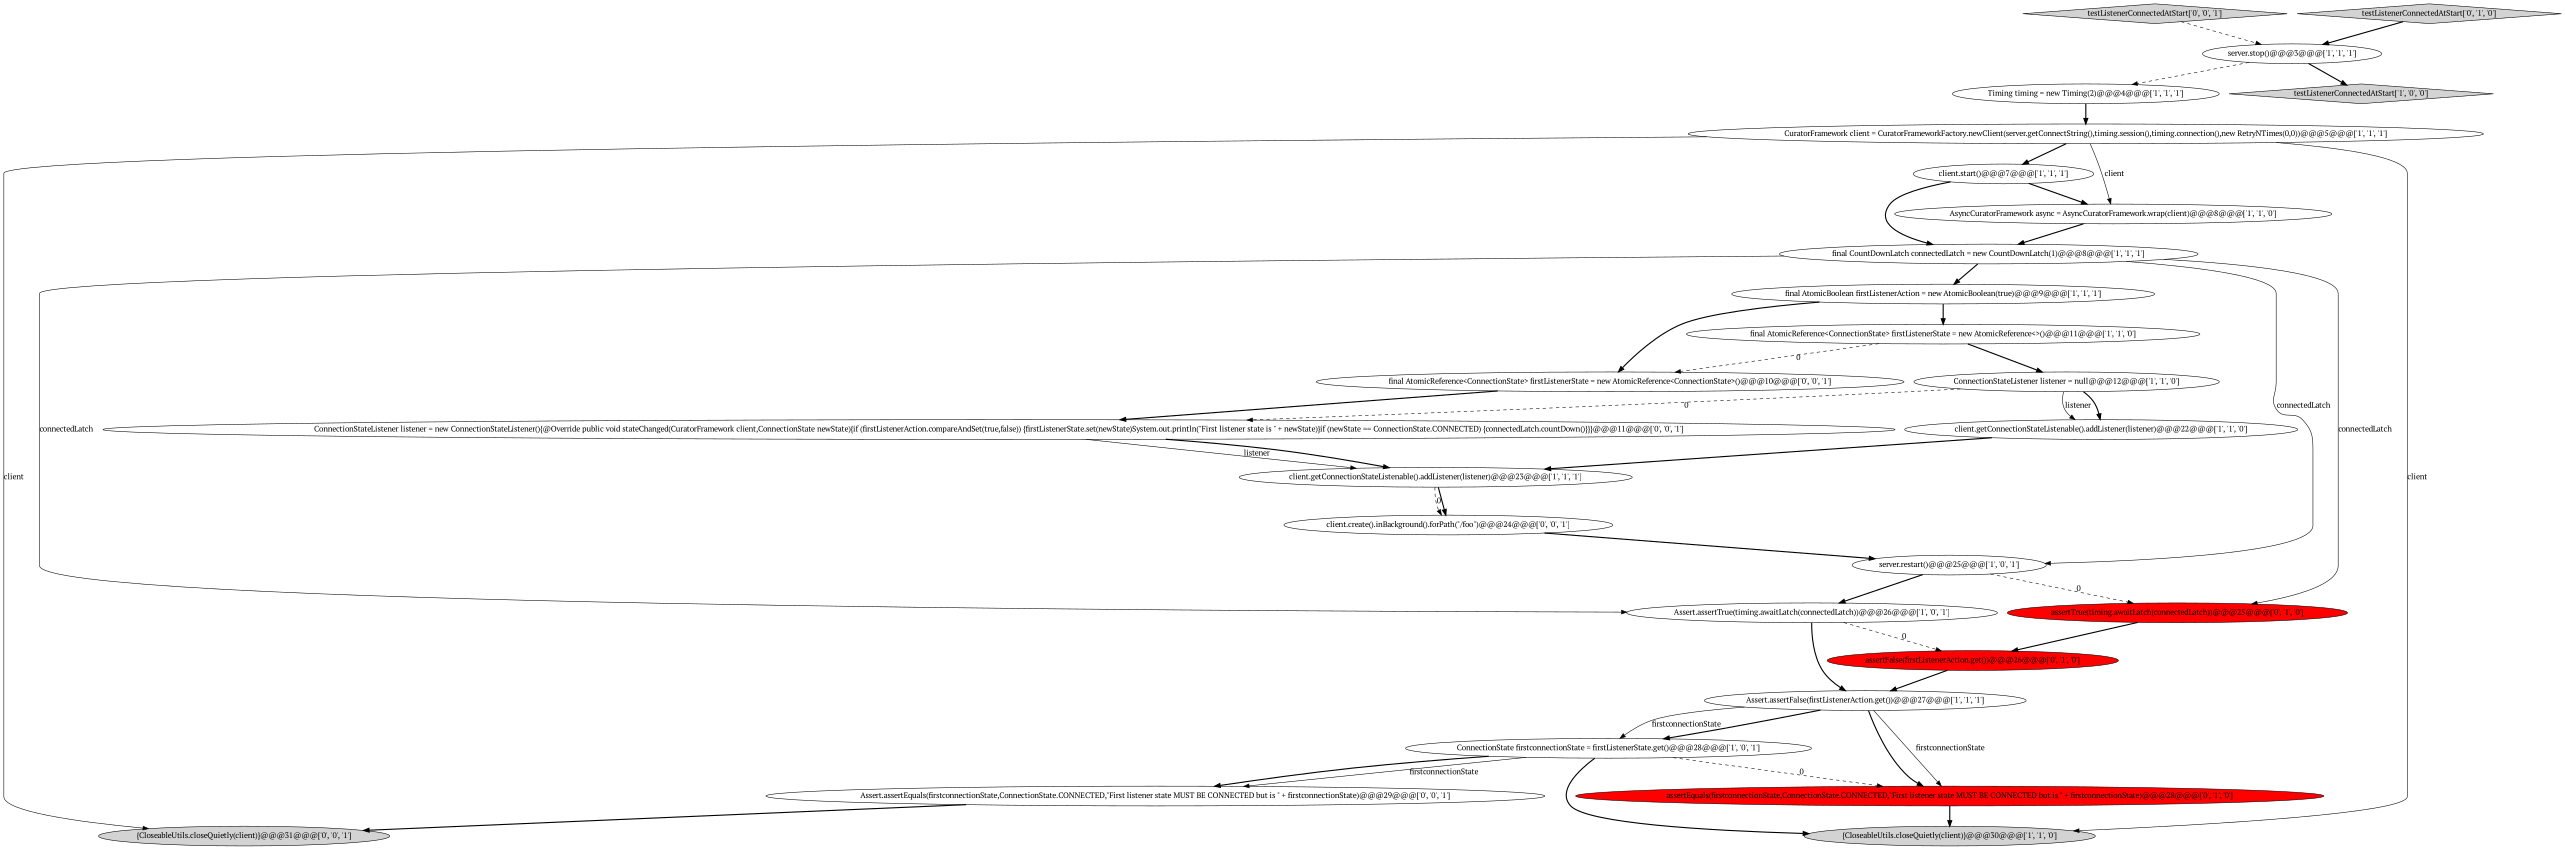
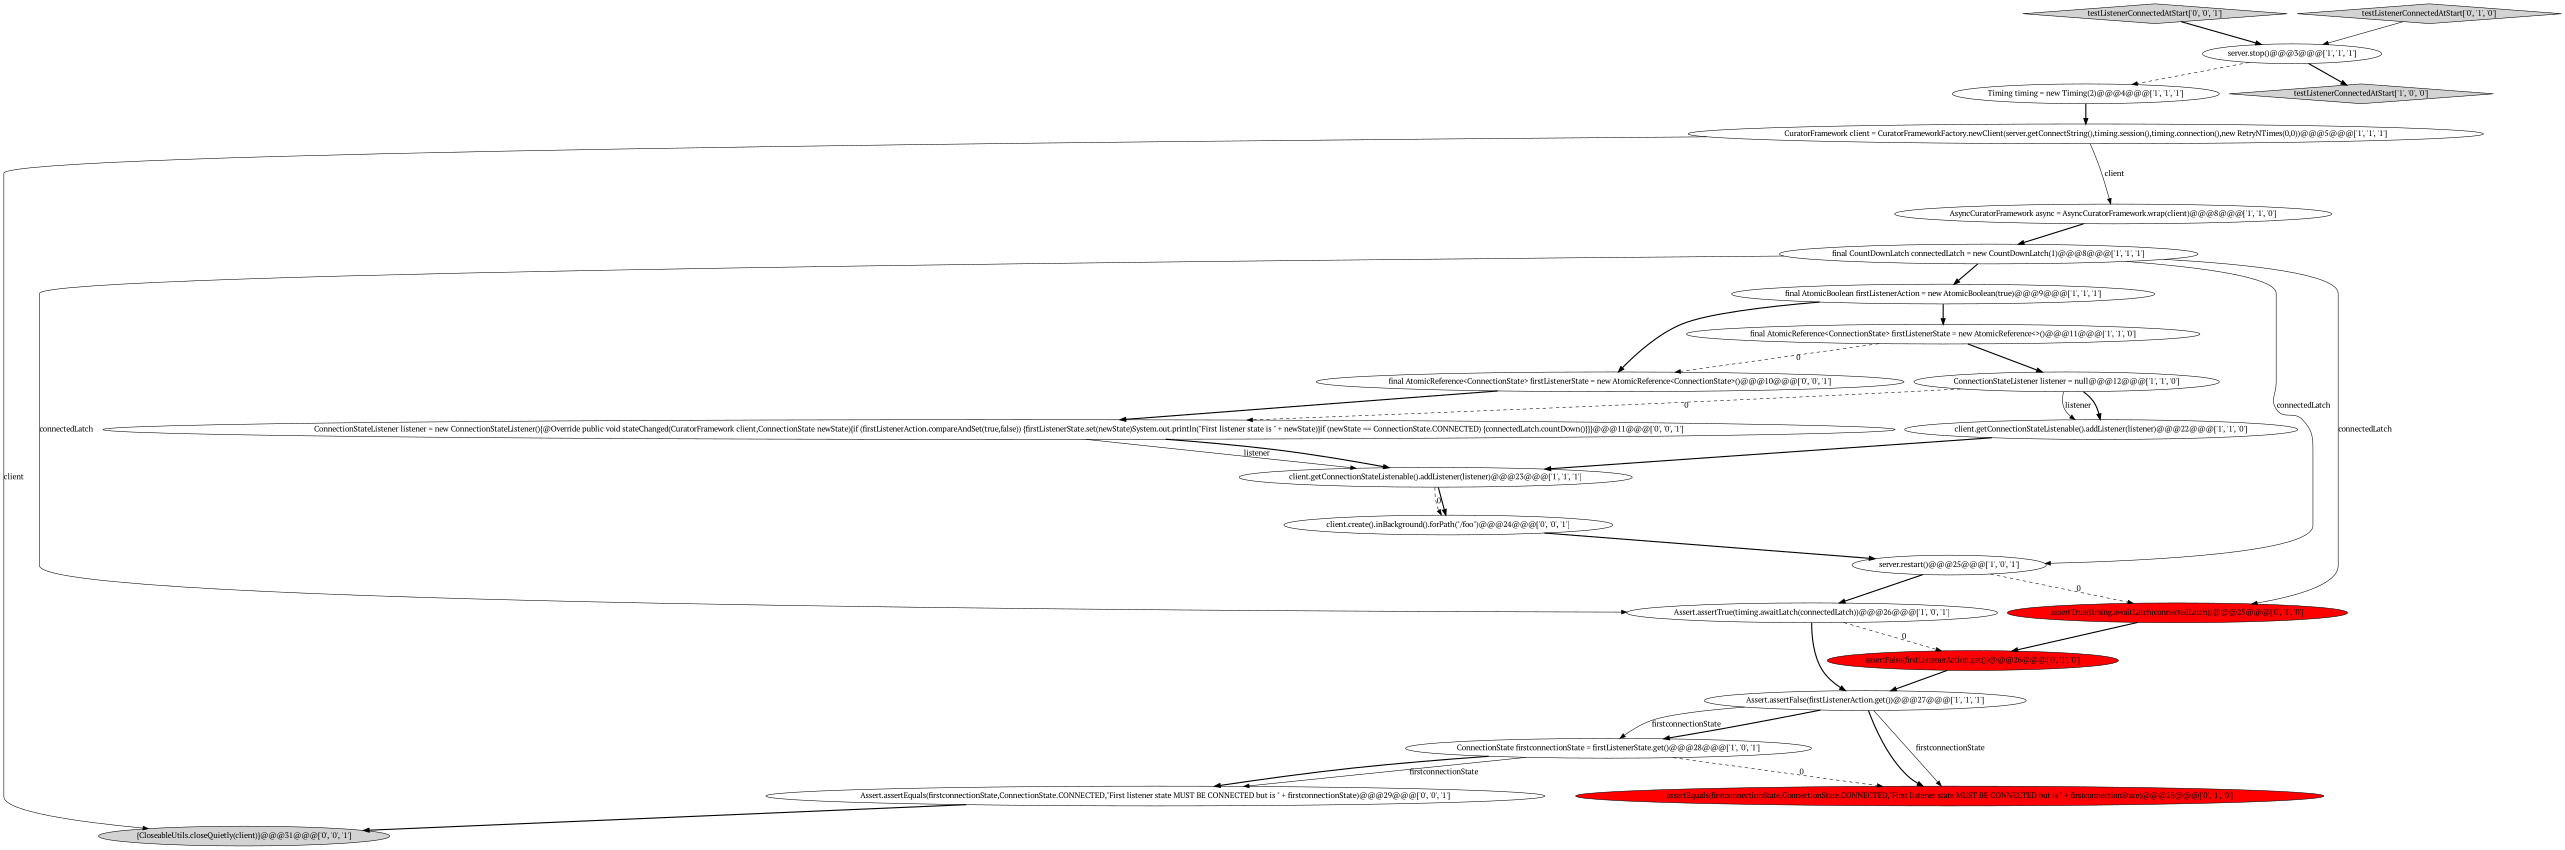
edge "testListenerConnectedAtStart['0', '0', '1']" -> "server.stop()@@@3@@@['1', '1', '1']": style dashed -> bold
edge "testListenerConnectedAtStart['0', '1', '0']" -> "server.stop()@@@3@@@['1', '1', '1']": style bold -> solid
node "client.start()@@@7@@@['1', '1', '1']": removed
node "{CloseableUtils.closeQuietly(client)}@@@30@@@['1', '1', '0']": removed
